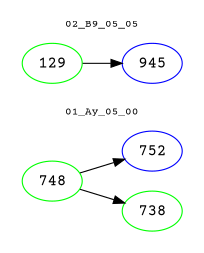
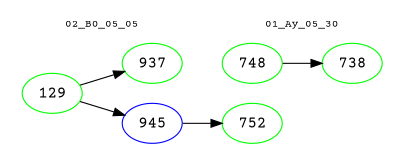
cluster "02_B9_05_05": label "02_B9_05_05" -> "02_B0_05_05"
node "937": added
cluster "01_Ay_05_00": label "01_Ay_05_00" -> "01_Ay_05_30"
node "752": color blue -> green
edge "748" -> "752": now "945" -> "752"
